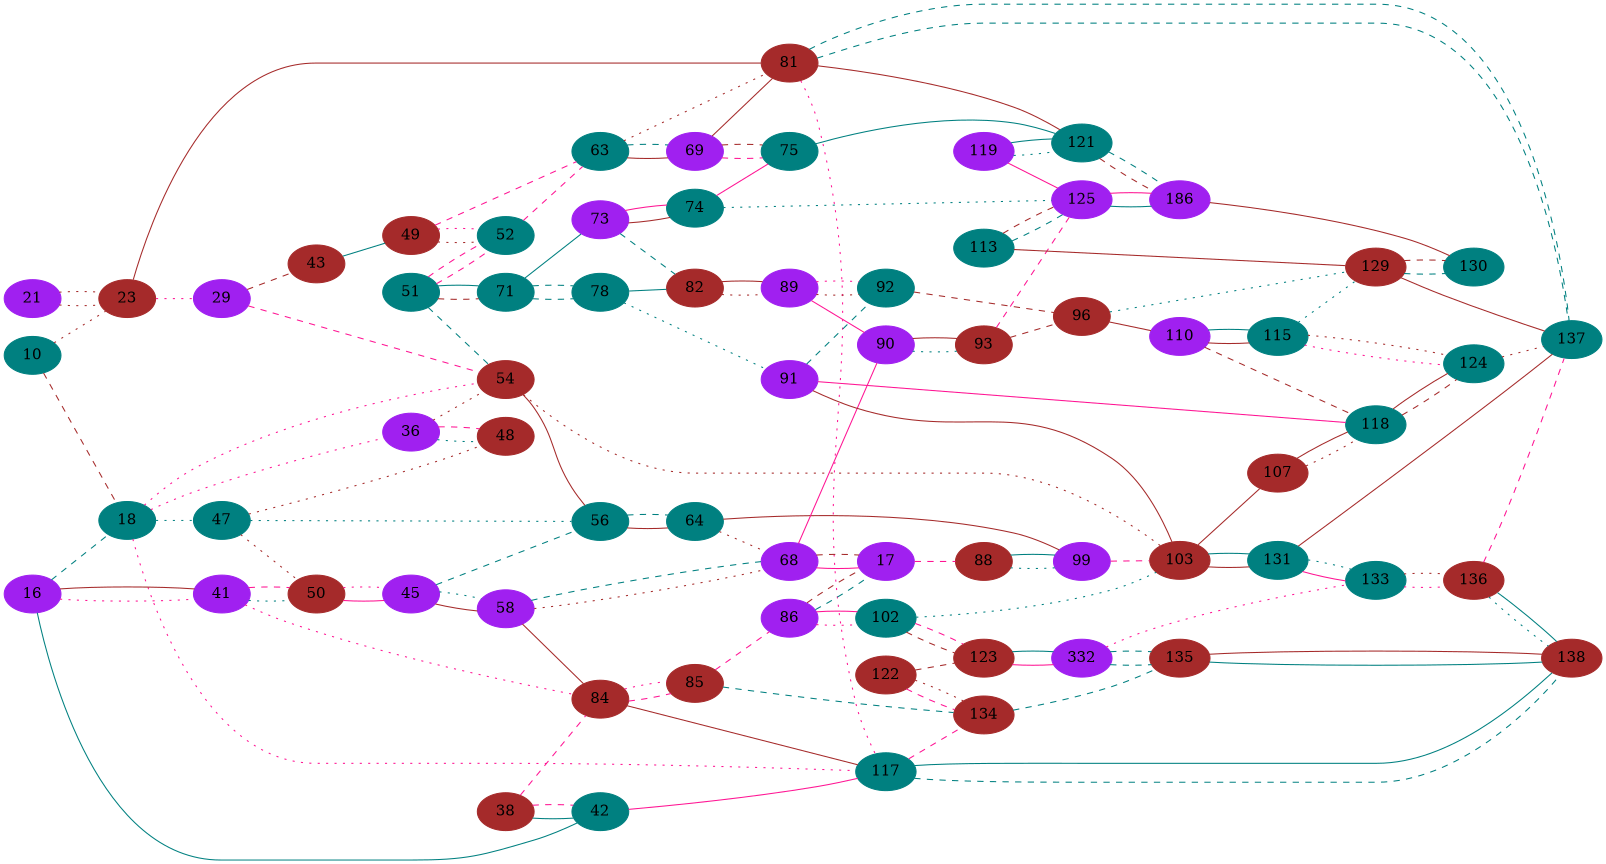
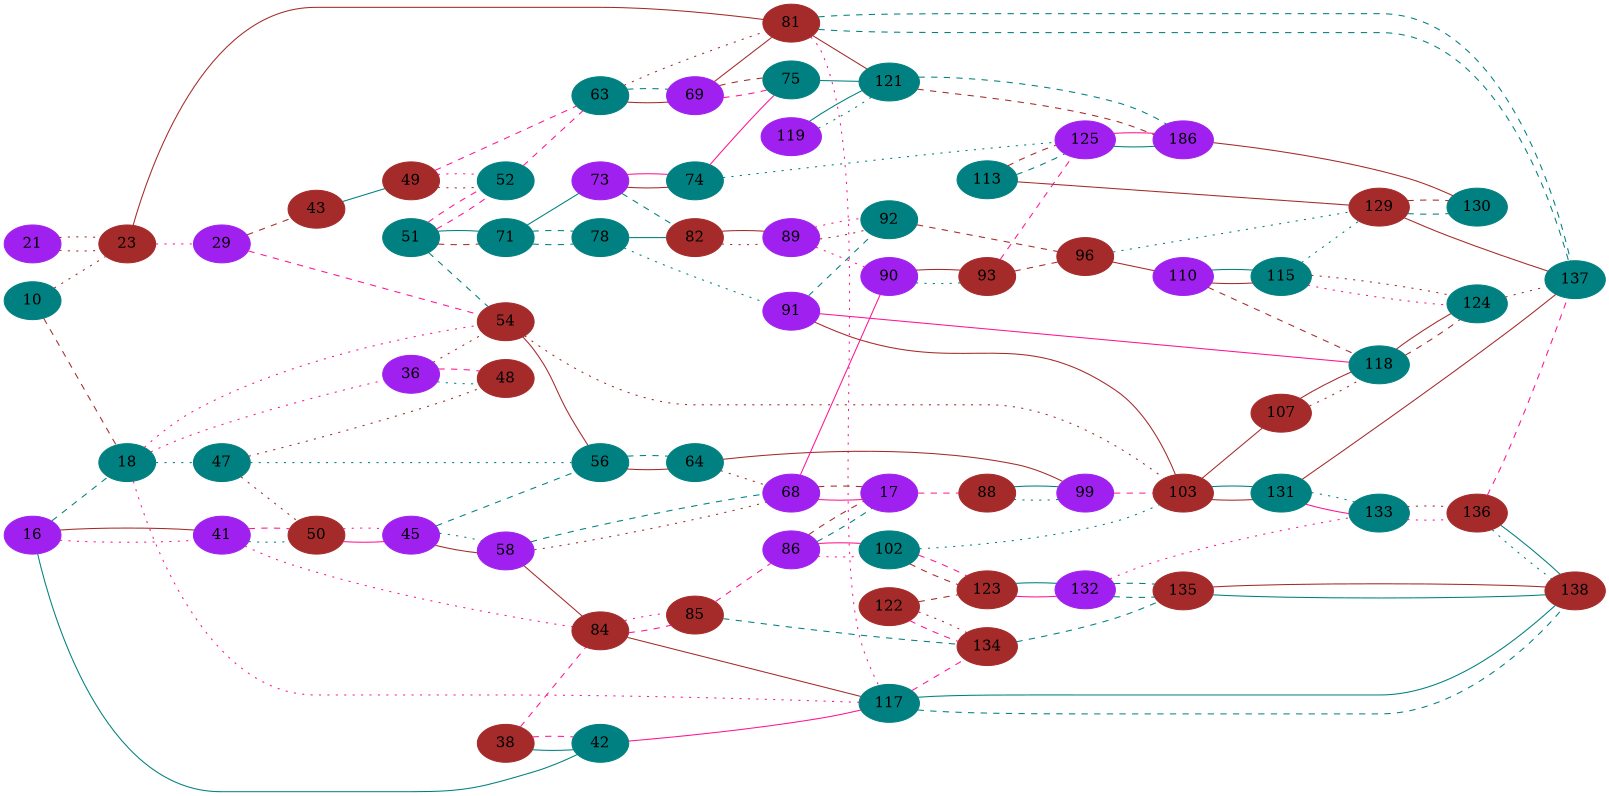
edge "119" -- "125": removed
edge "89" -- "90": style solid -> dotted
node "332": label "332" -> "132"
